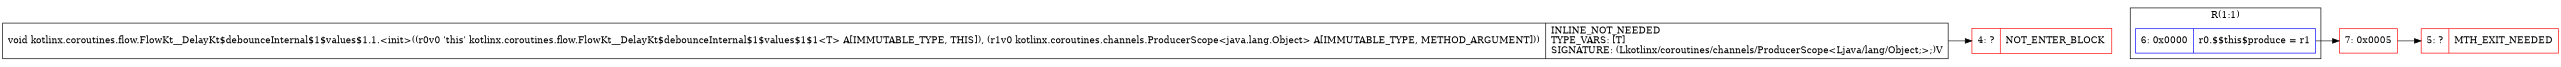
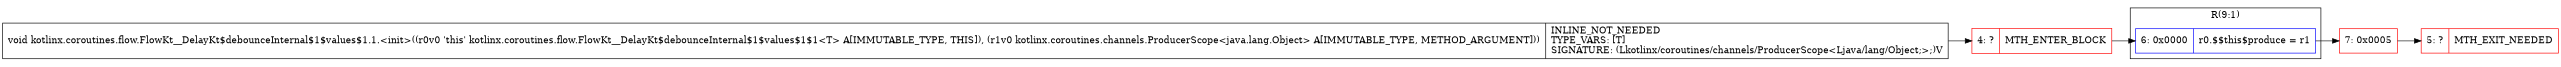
cluster "R(1:1)": label "R(1:1)" -> "R(9:1)"
node "4: ?": text "NOT_ENTER_BLOCK" -> "MTH_ENTER_BLOCK"
edge "4: ?" -> "6: 0x0000": added
